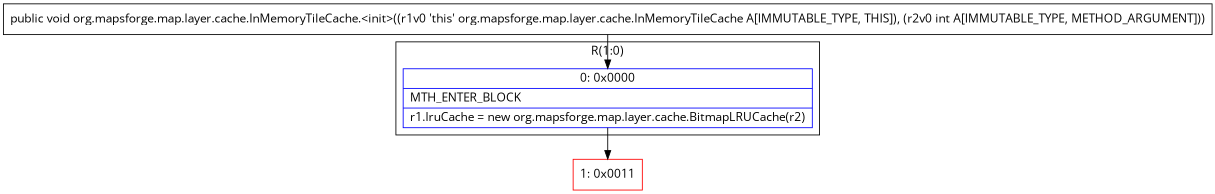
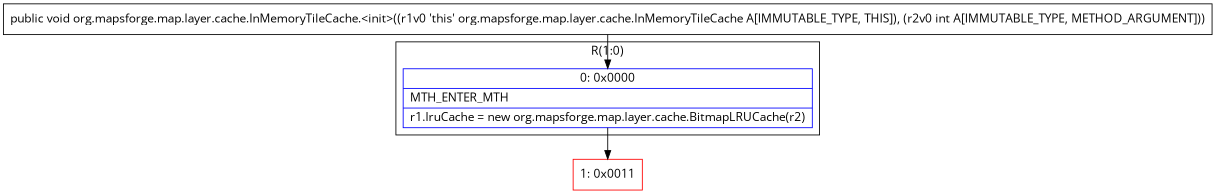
node "0: 0x0000": text "MTH_ENTER_BLOCK" -> "MTH_ENTER_MTH"
